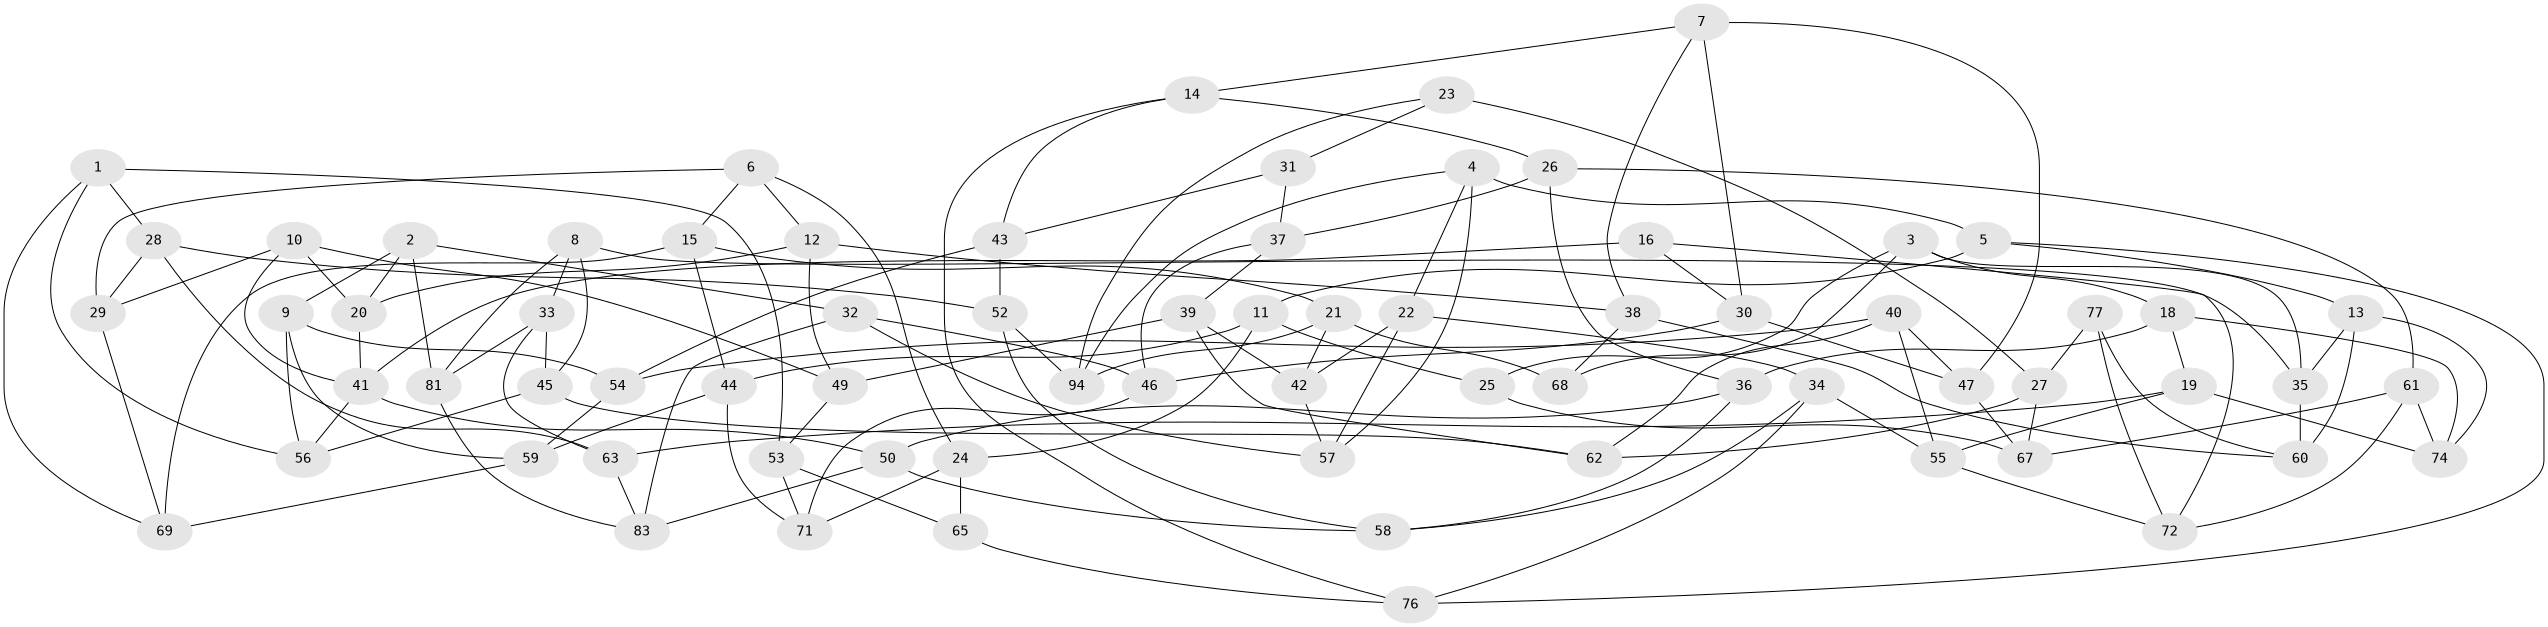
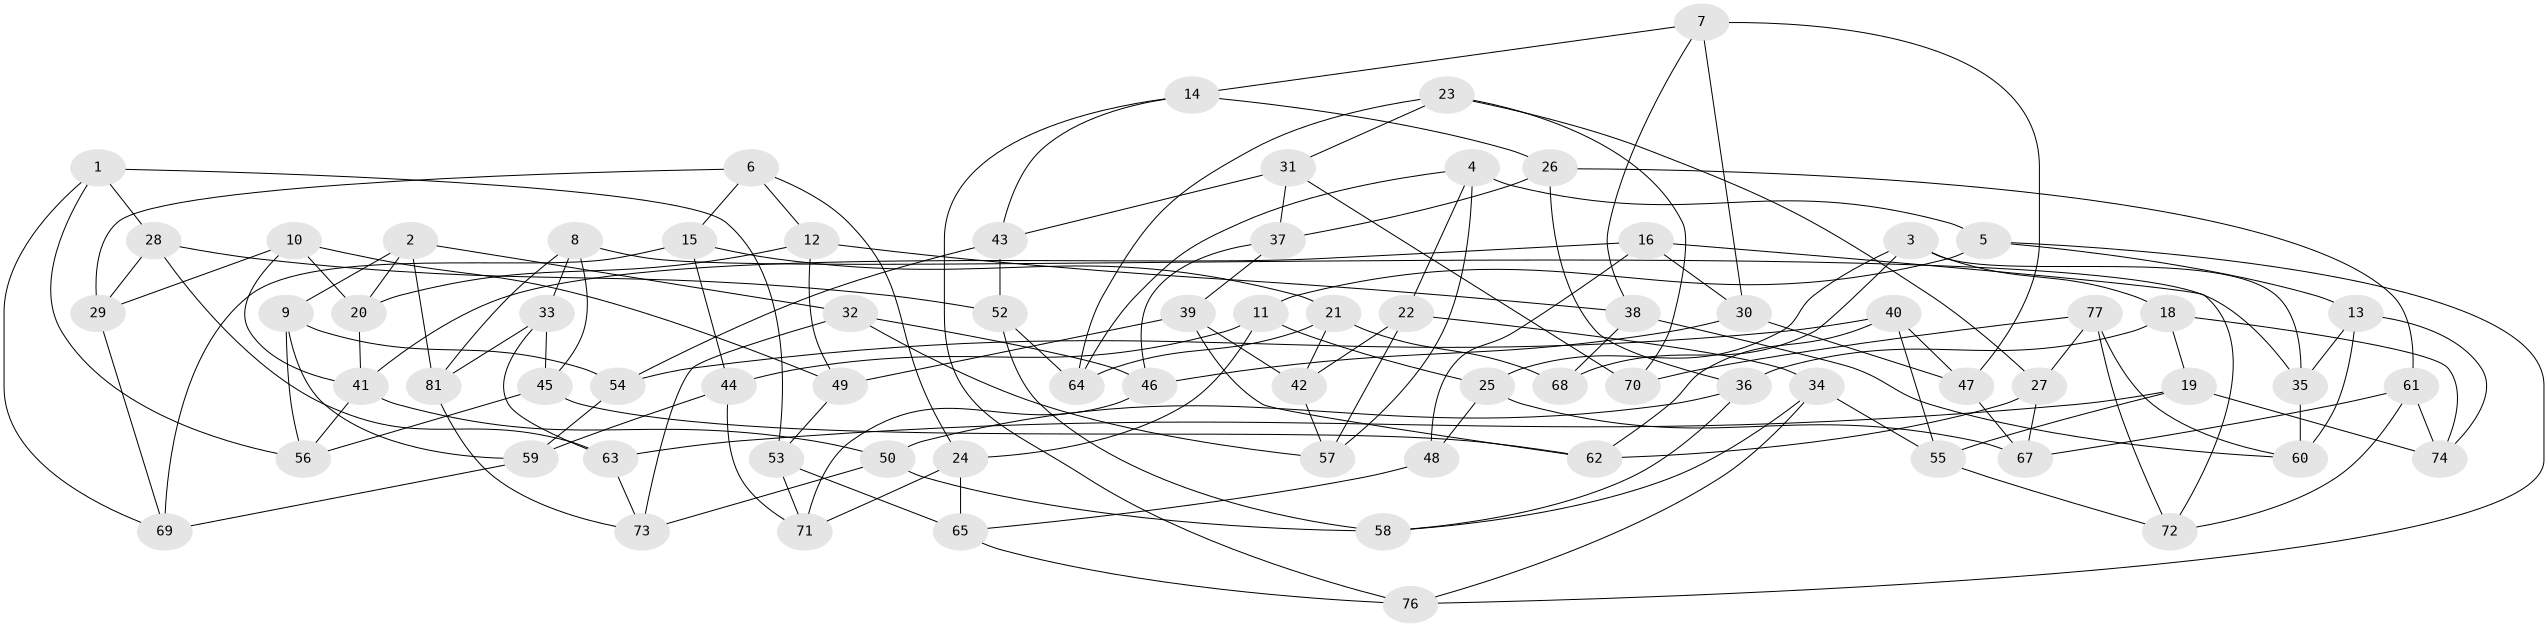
node "94": label "94" -> "64"
node "70": added
node "48": added
node "83": label "83" -> "73"
